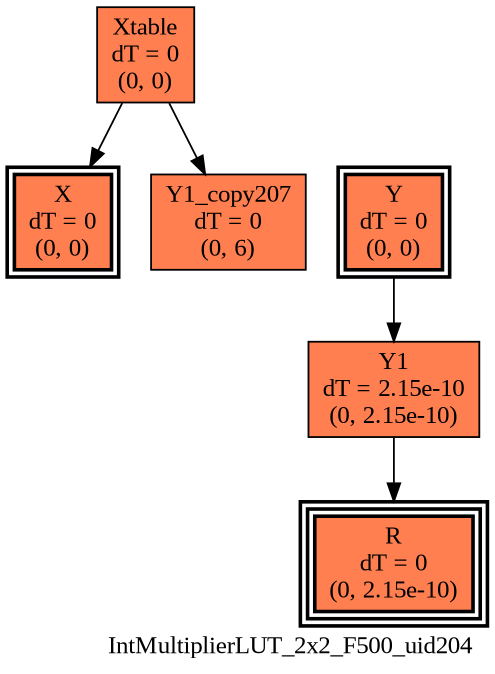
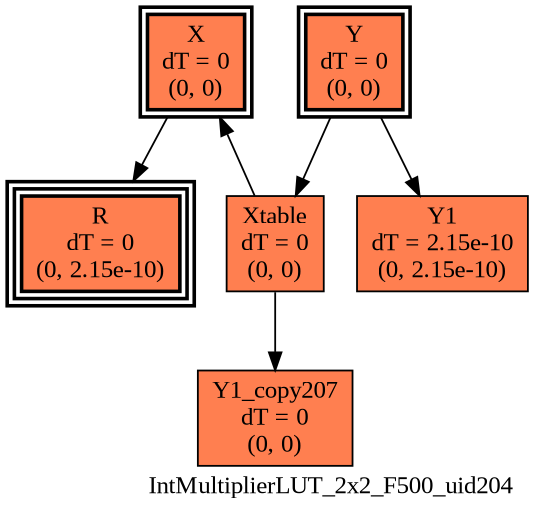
edge "Y dT = 0 (0, 0)" -> "Xtable dT = 0 (0, 0)": added
node "Y1_copy207 dT = 0 (0, 6)": label "Y1_copy207 dT = 0 (0, 6)" -> "Y1_copy207 dT = 0 (0, 0)"
edge "Y1 dT = 2.15e-10 (0, 2.15e-10)" -> "R dT = 0 (0, 2.15e-10)": now "X dT = 0 (0, 0)" -> "R dT = 0 (0, 2.15e-10)"
